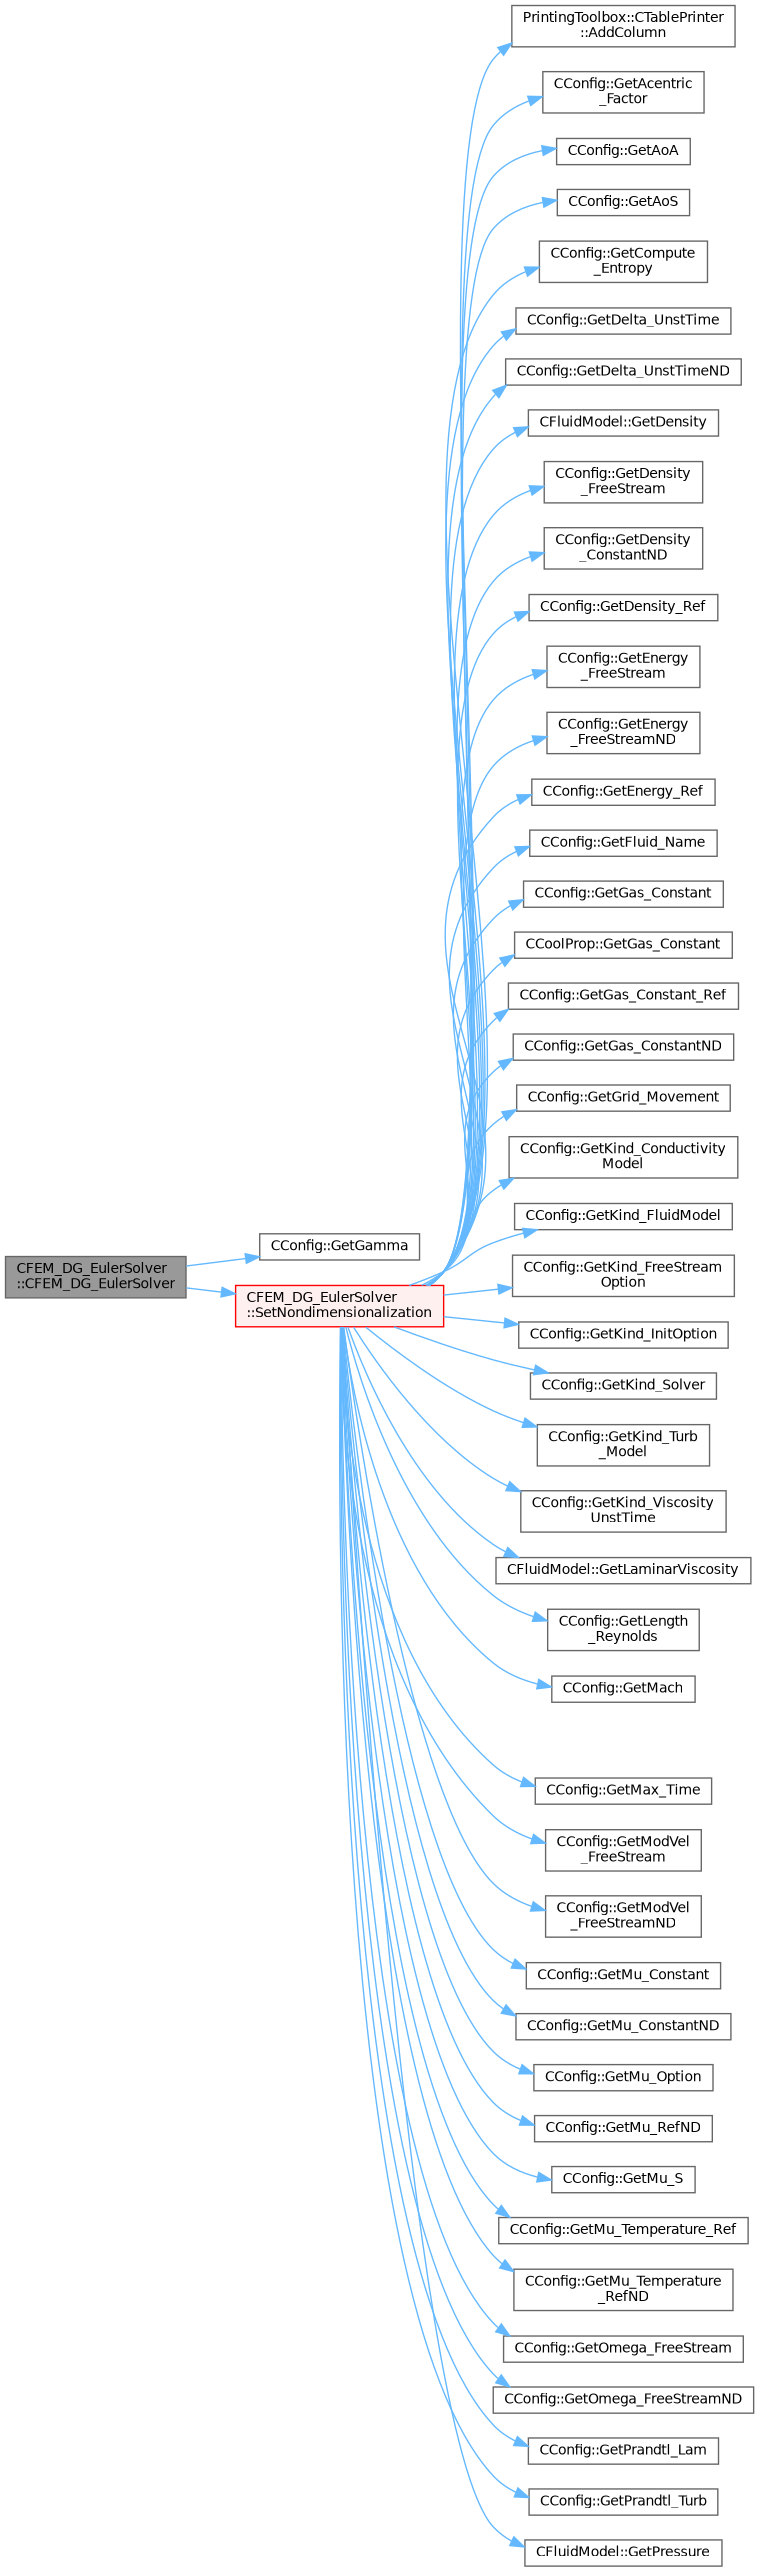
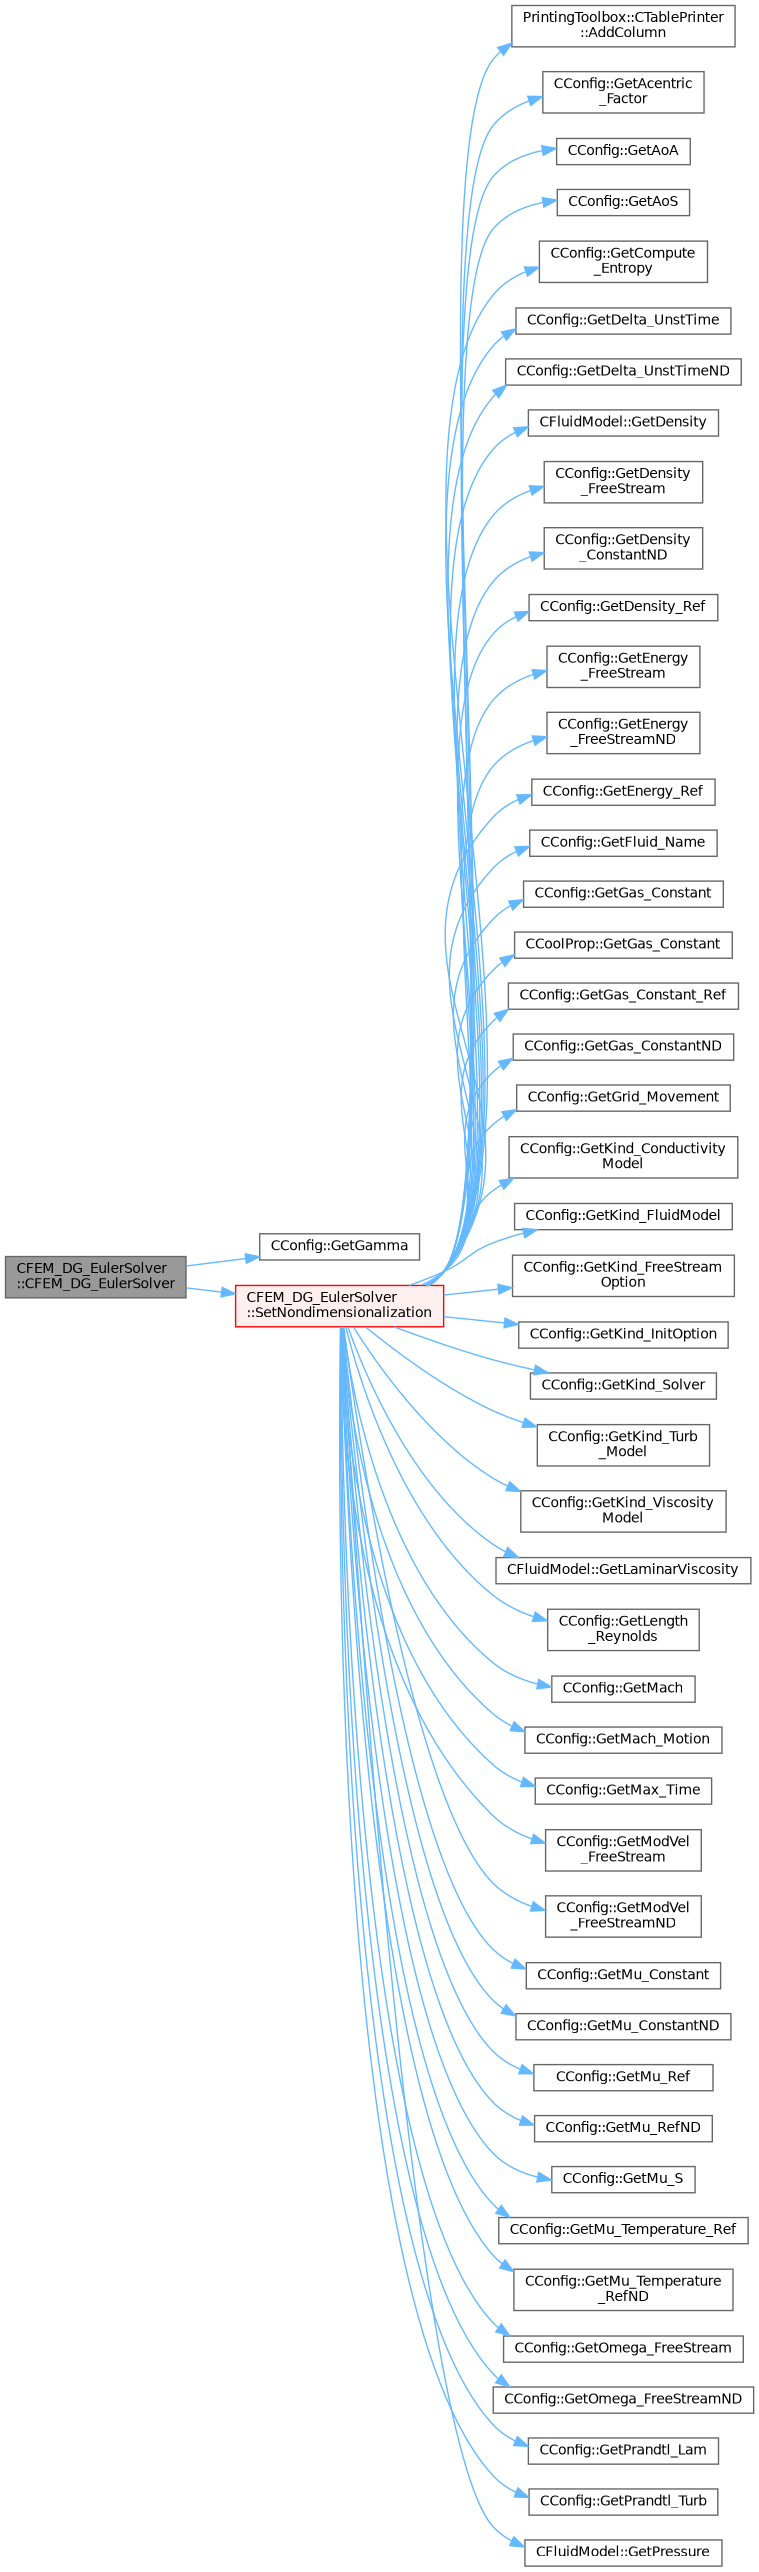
node "CConfig::GetKind_Viscosity UnstTime": label "CConfig::GetKind_Viscosity UnstTime" -> "CConfig::GetKind_Viscosity Model"
node "CConfig::GetMach_Motion": added
node "CConfig::GetMu_Option": label "CConfig::GetMu_Option" -> "CConfig::GetMu_Ref"
